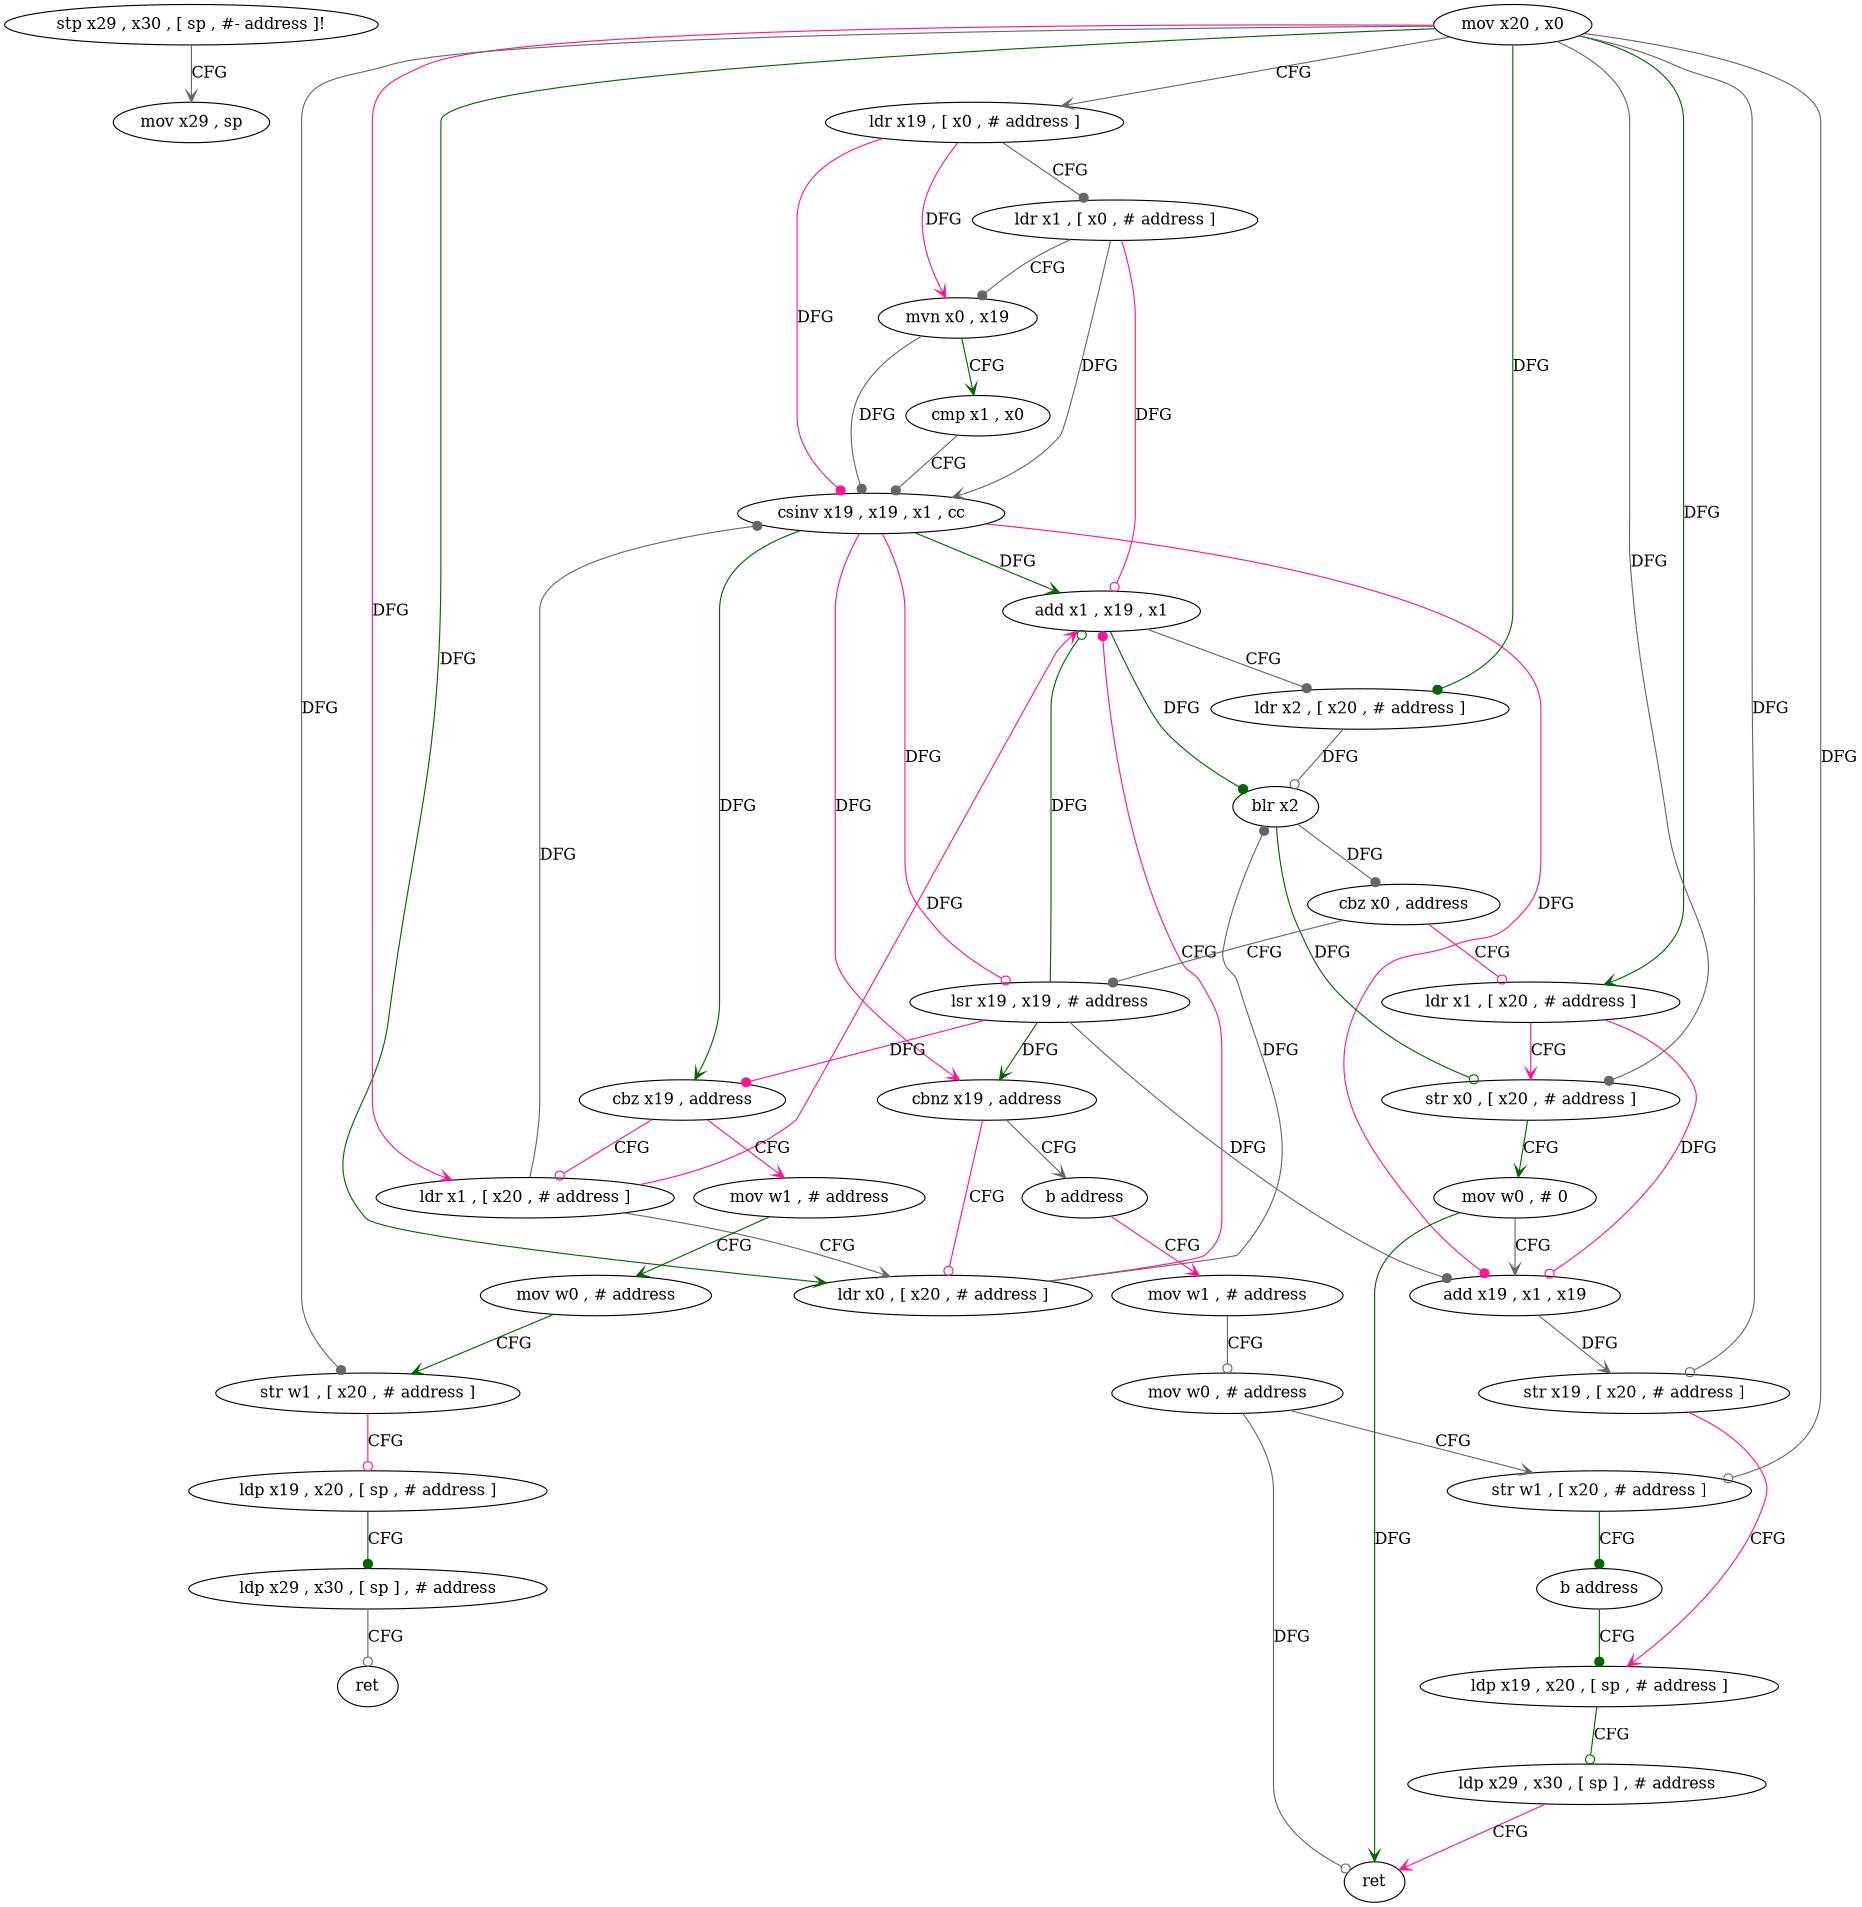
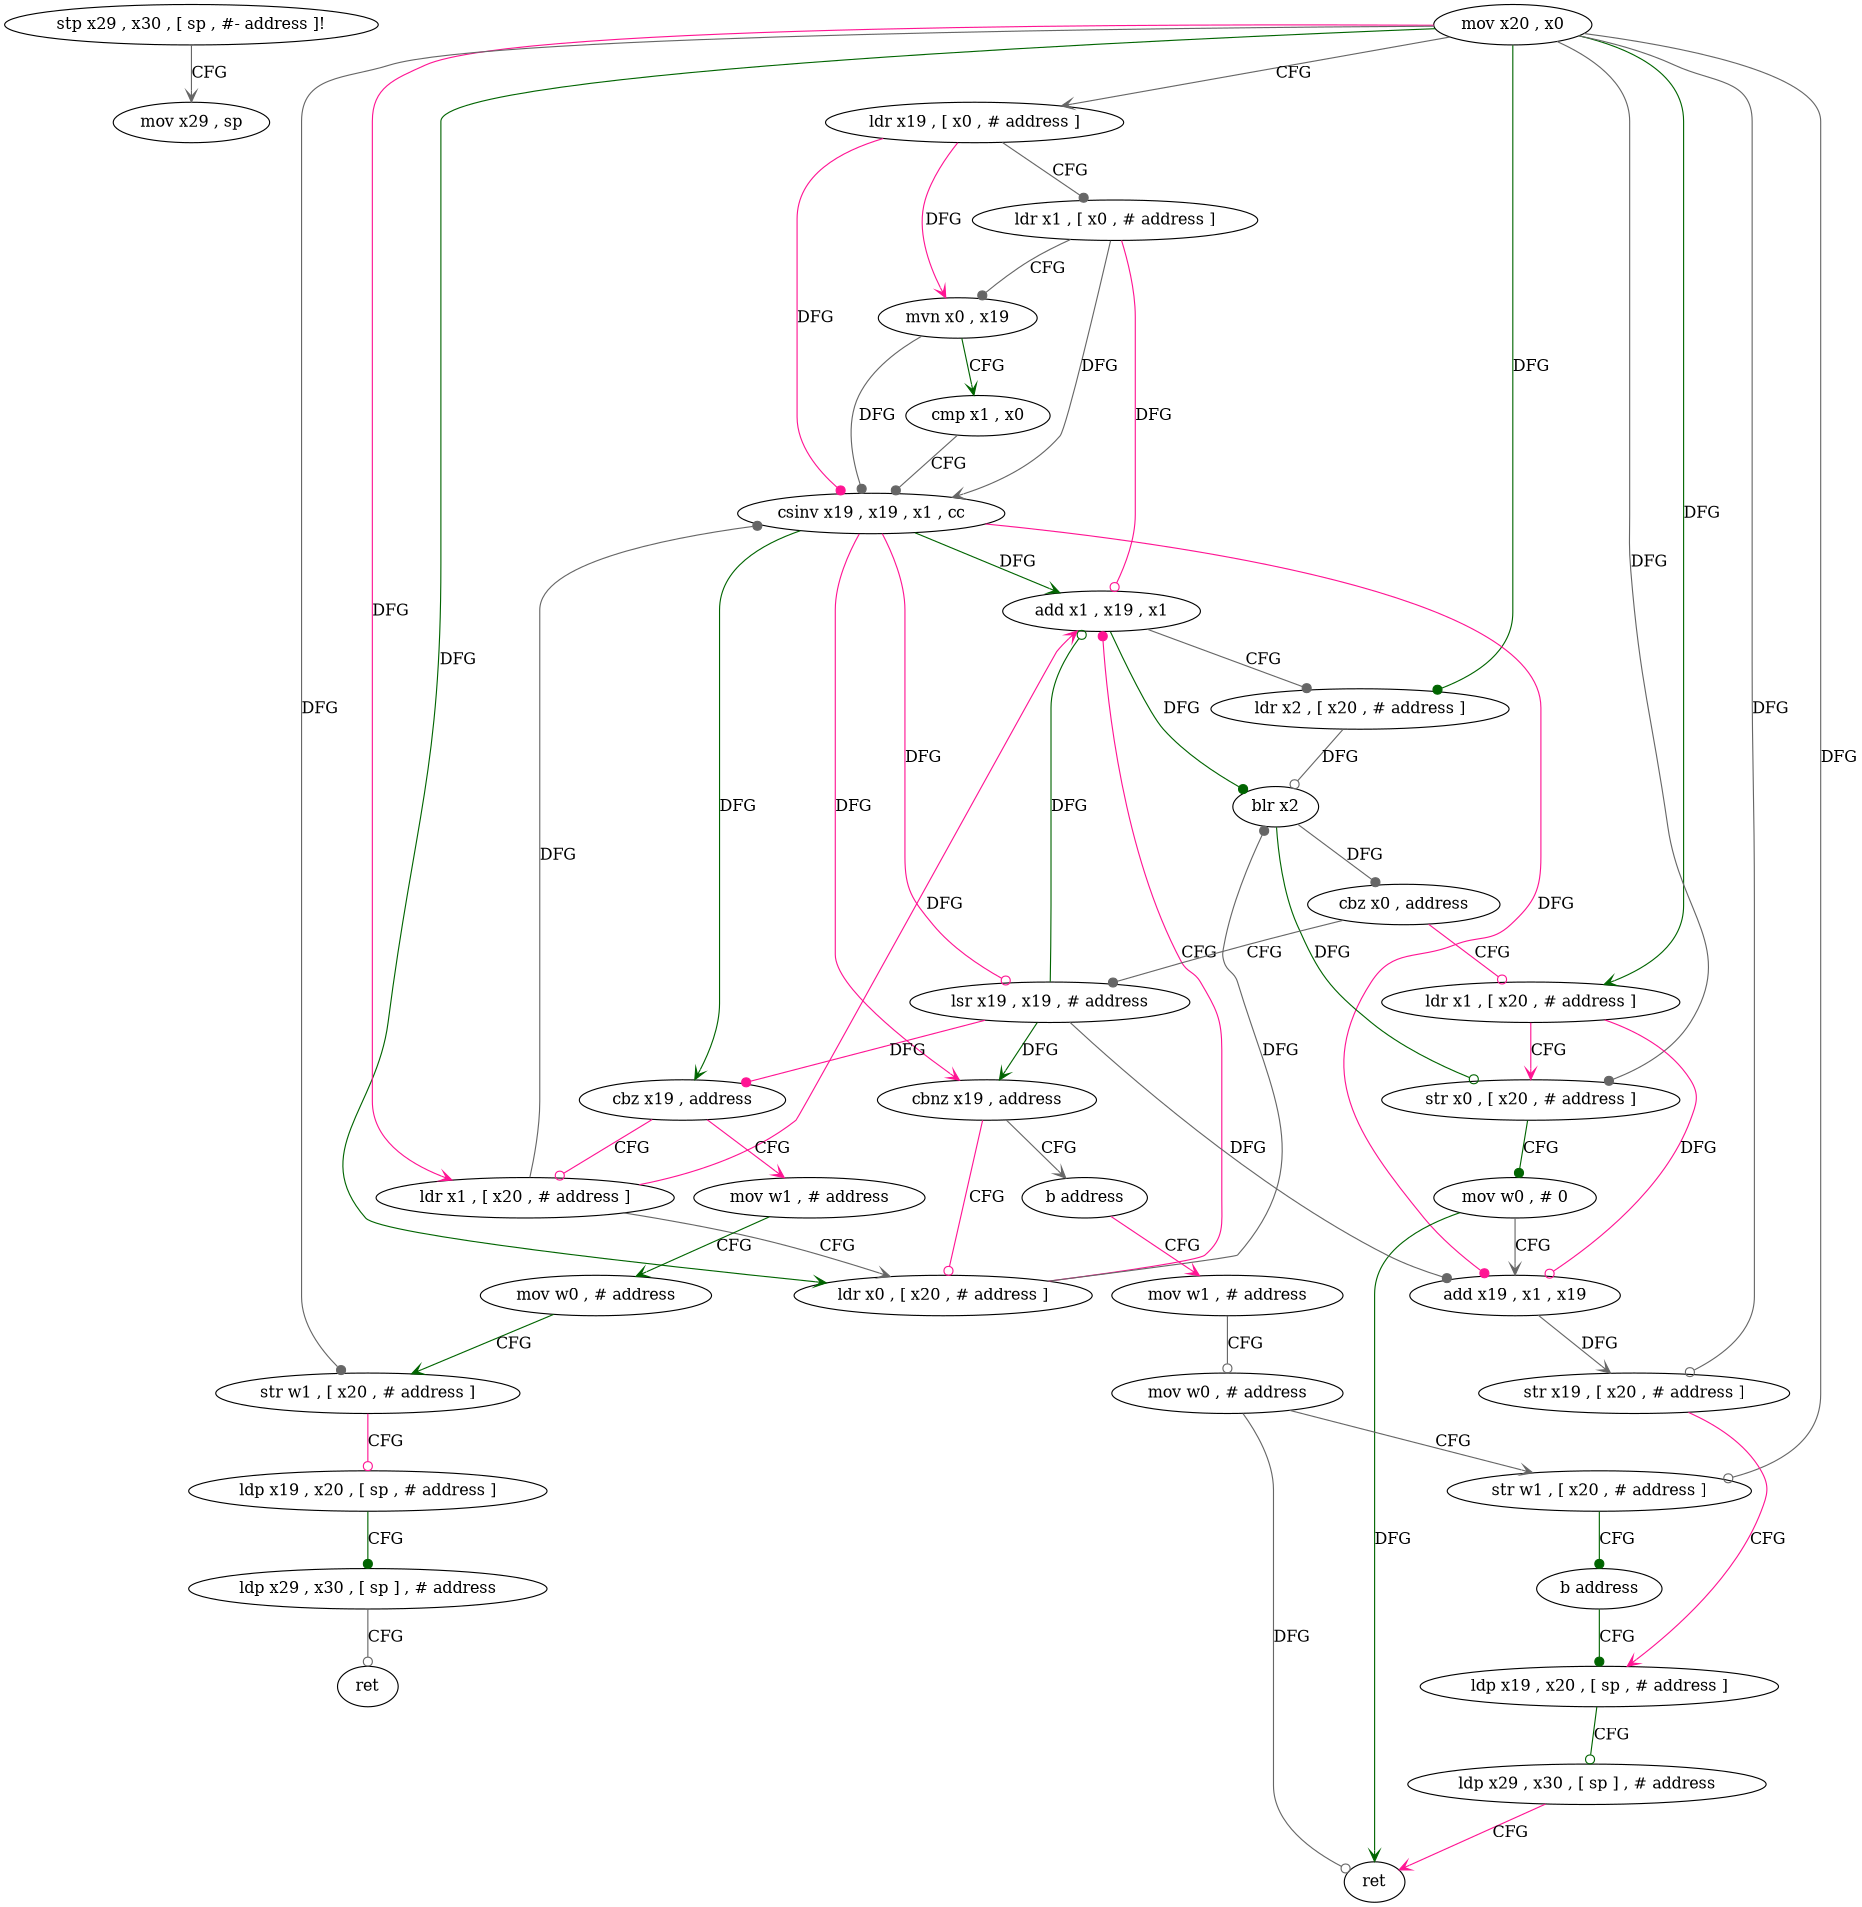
edge "str x0 , [ x20 , # address ]" -> "mov w0 , # 0": arrowhead vee -> dot
